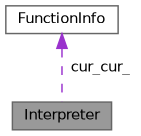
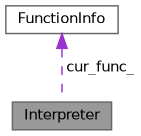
edge "Interpreter" -> "FunctionInfo": label " cur_cur_" -> " cur_func_"
